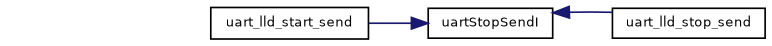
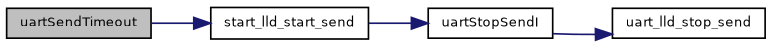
edge "uart_lld_stop_send" -> "uartStopSendI": reversed
node "uartSendTimeout": added
node "uart_lld_start_send": label "uart_lld_start_send" -> "start_lld_start_send"
